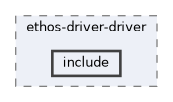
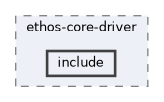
cluster "ethos-driver-driver": label "ethos-driver-driver" -> "ethos-core-driver"
